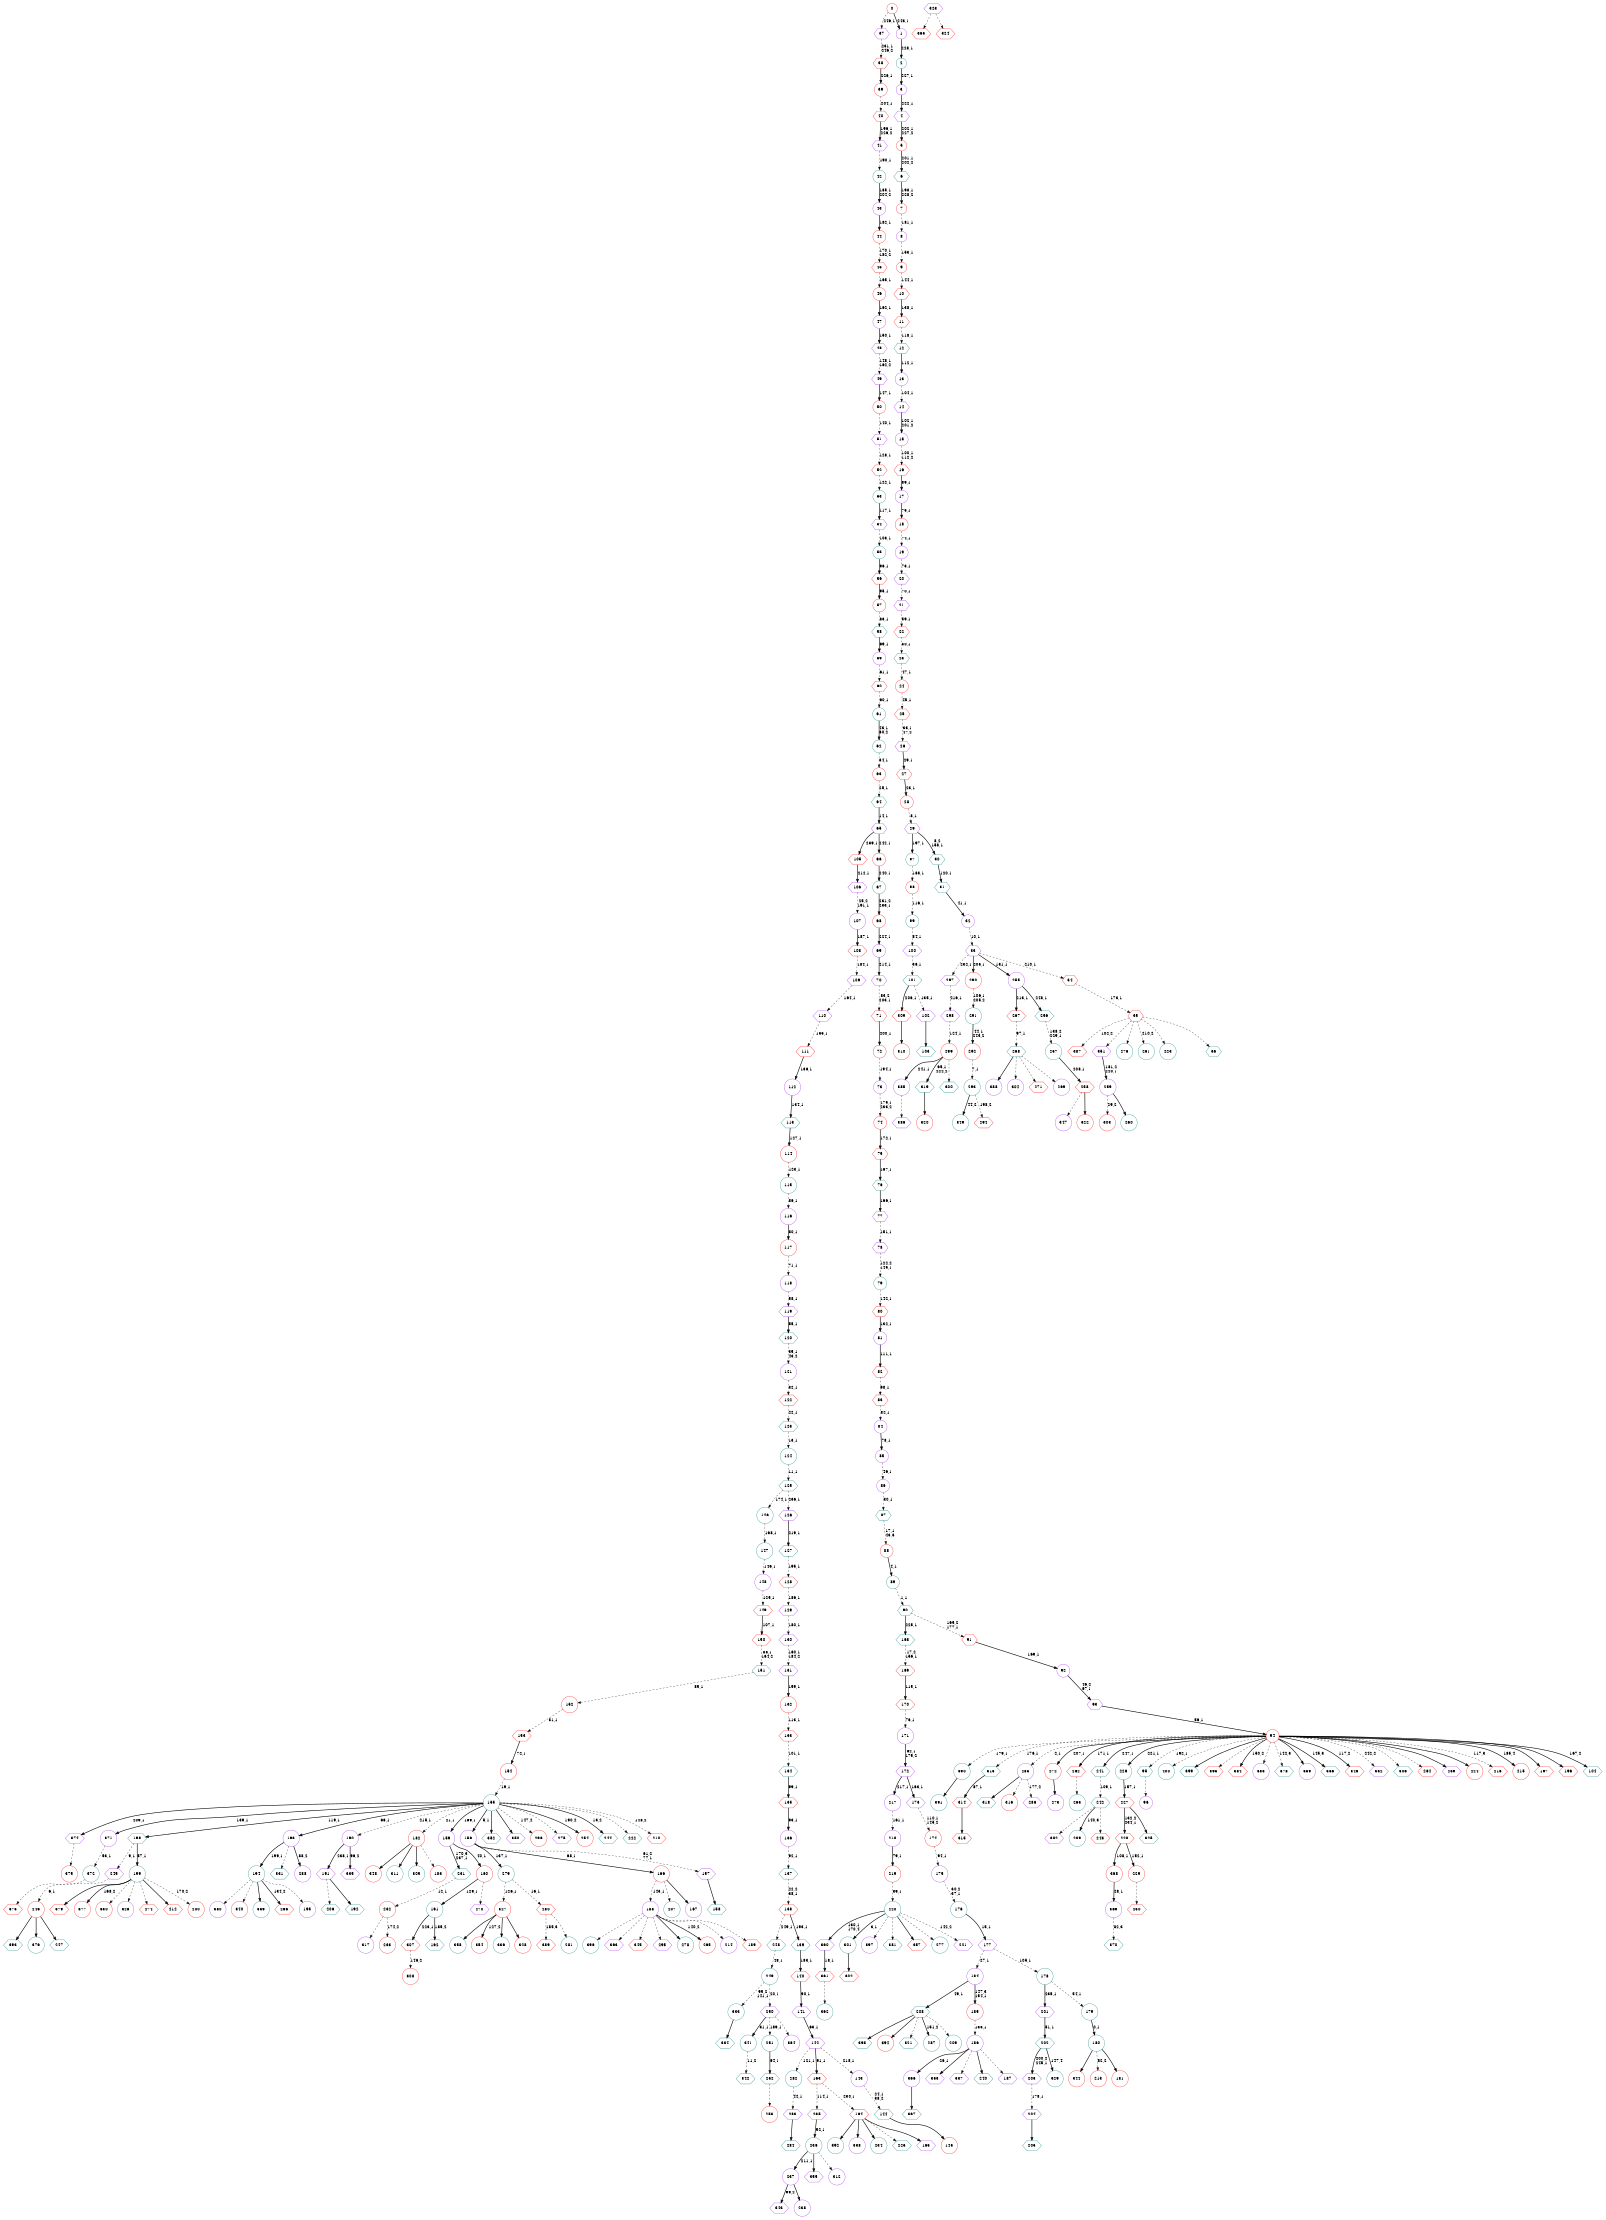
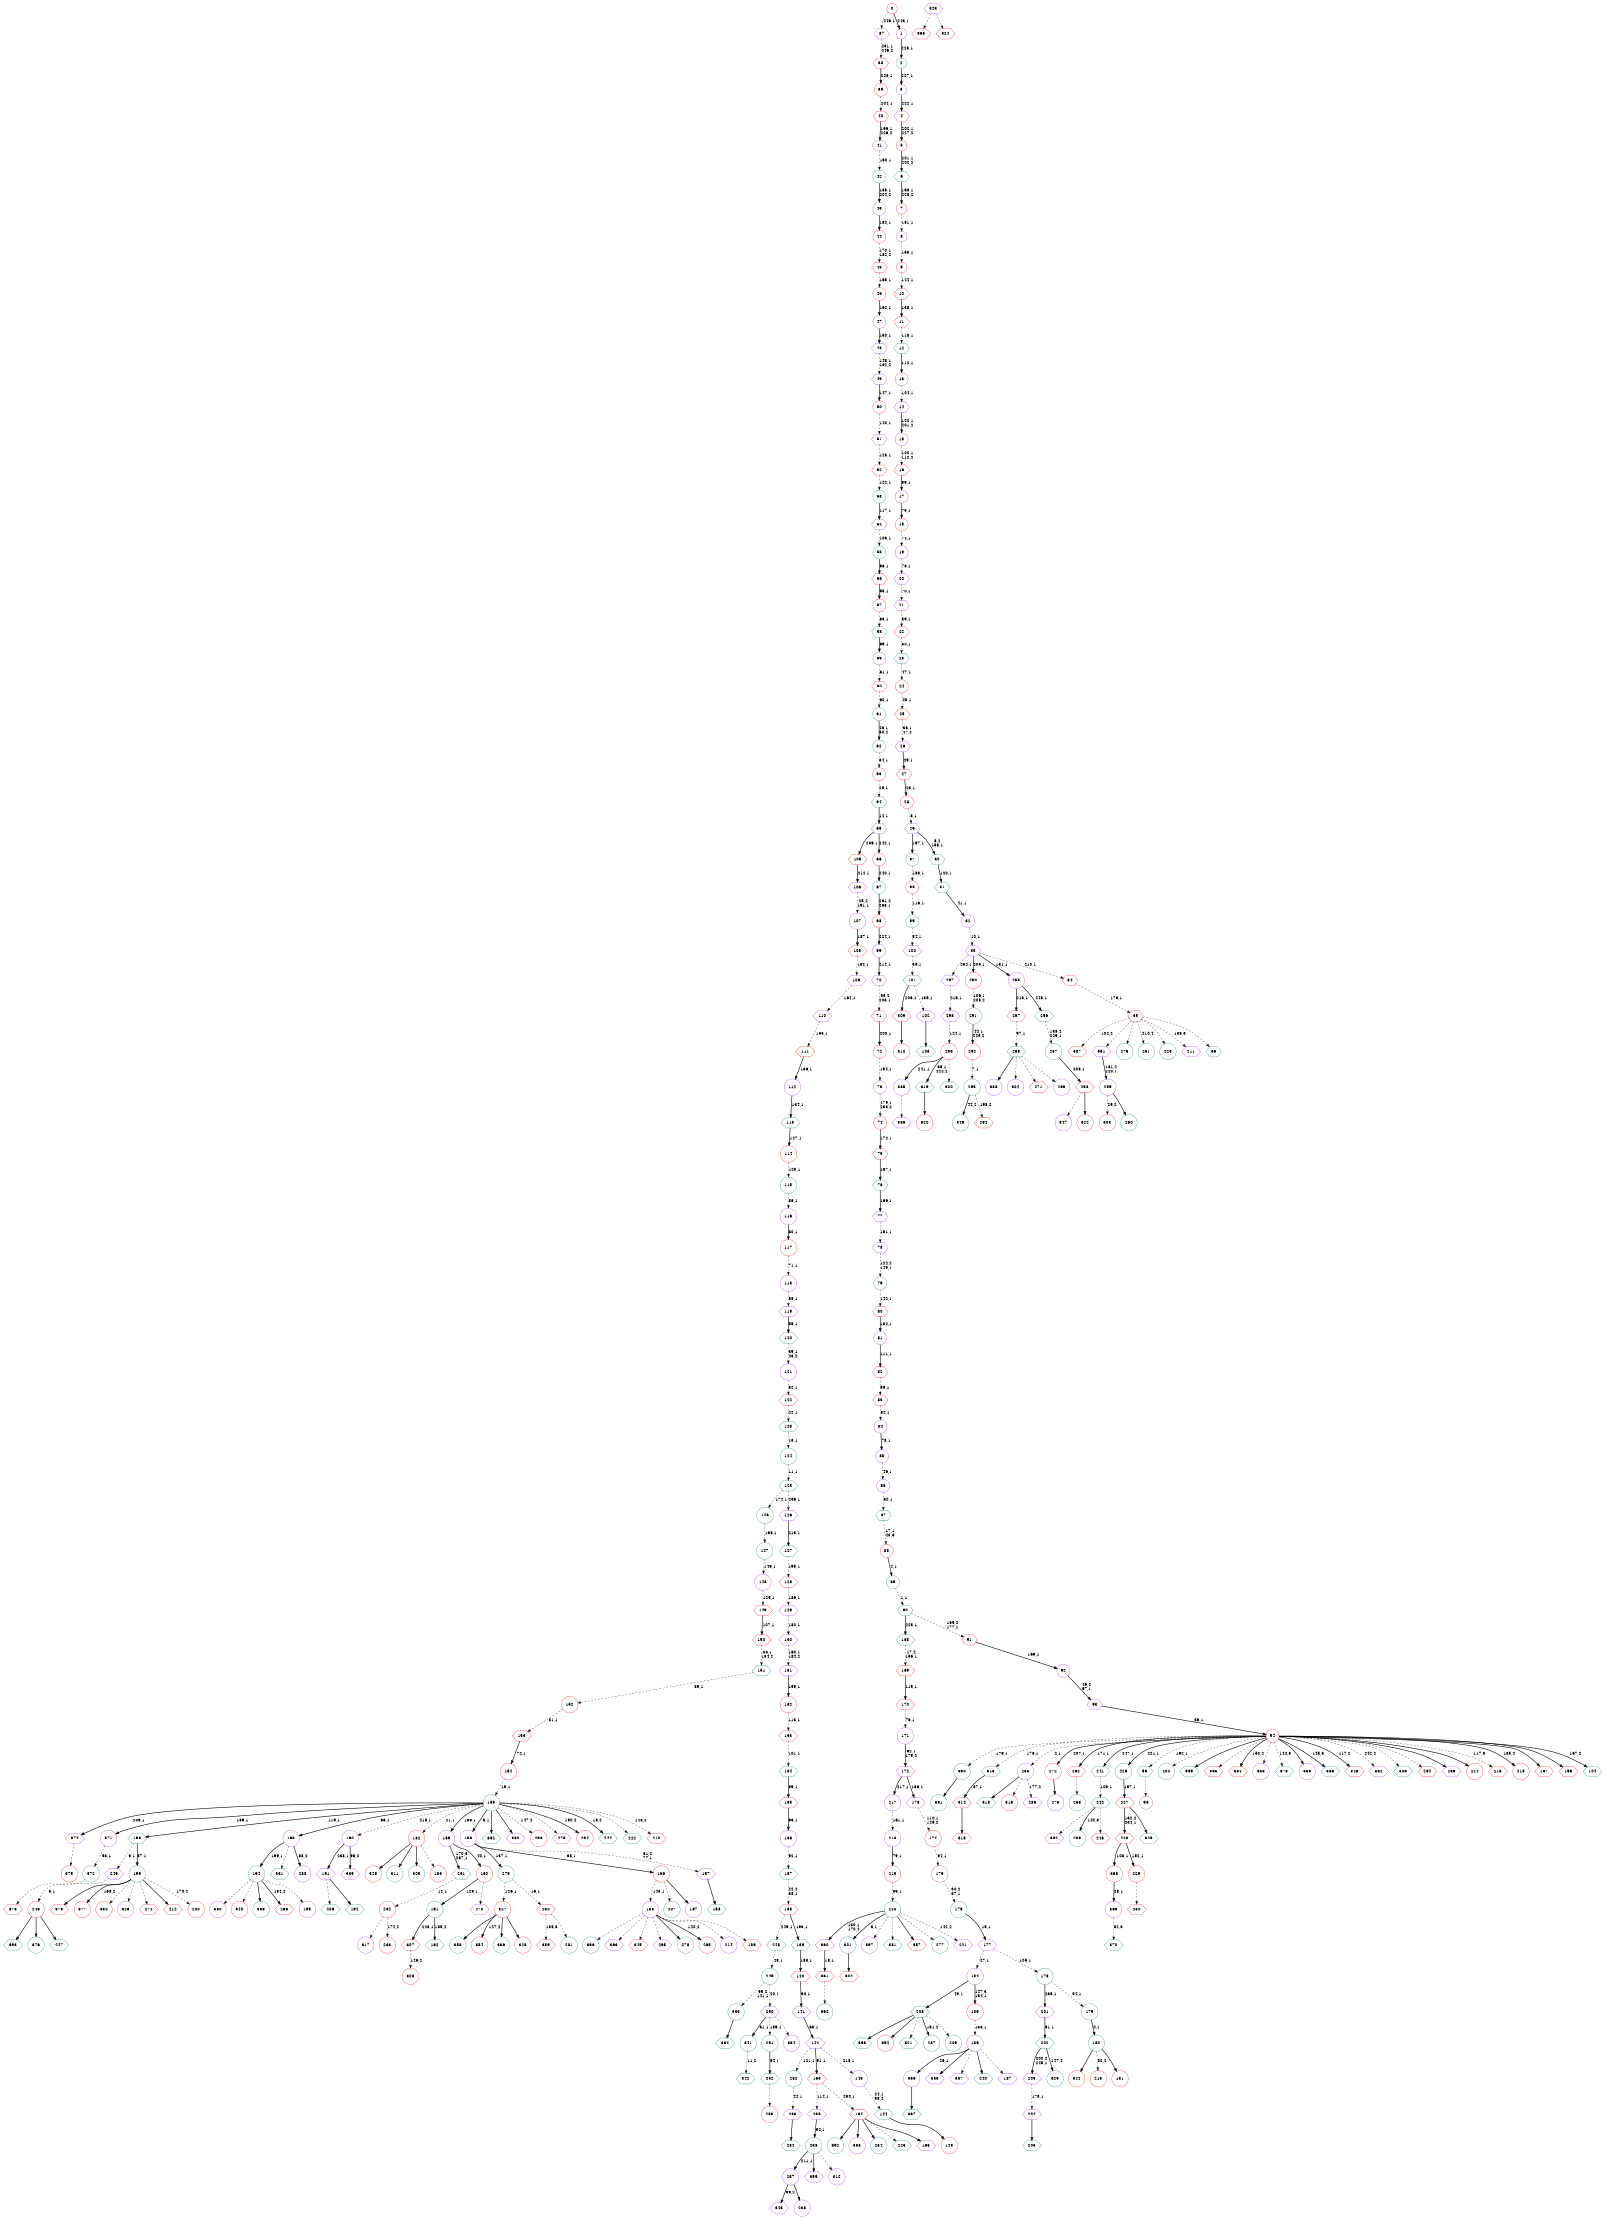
edge "35" -> "261": label "210,2" -> "210,4"
node "211": added
